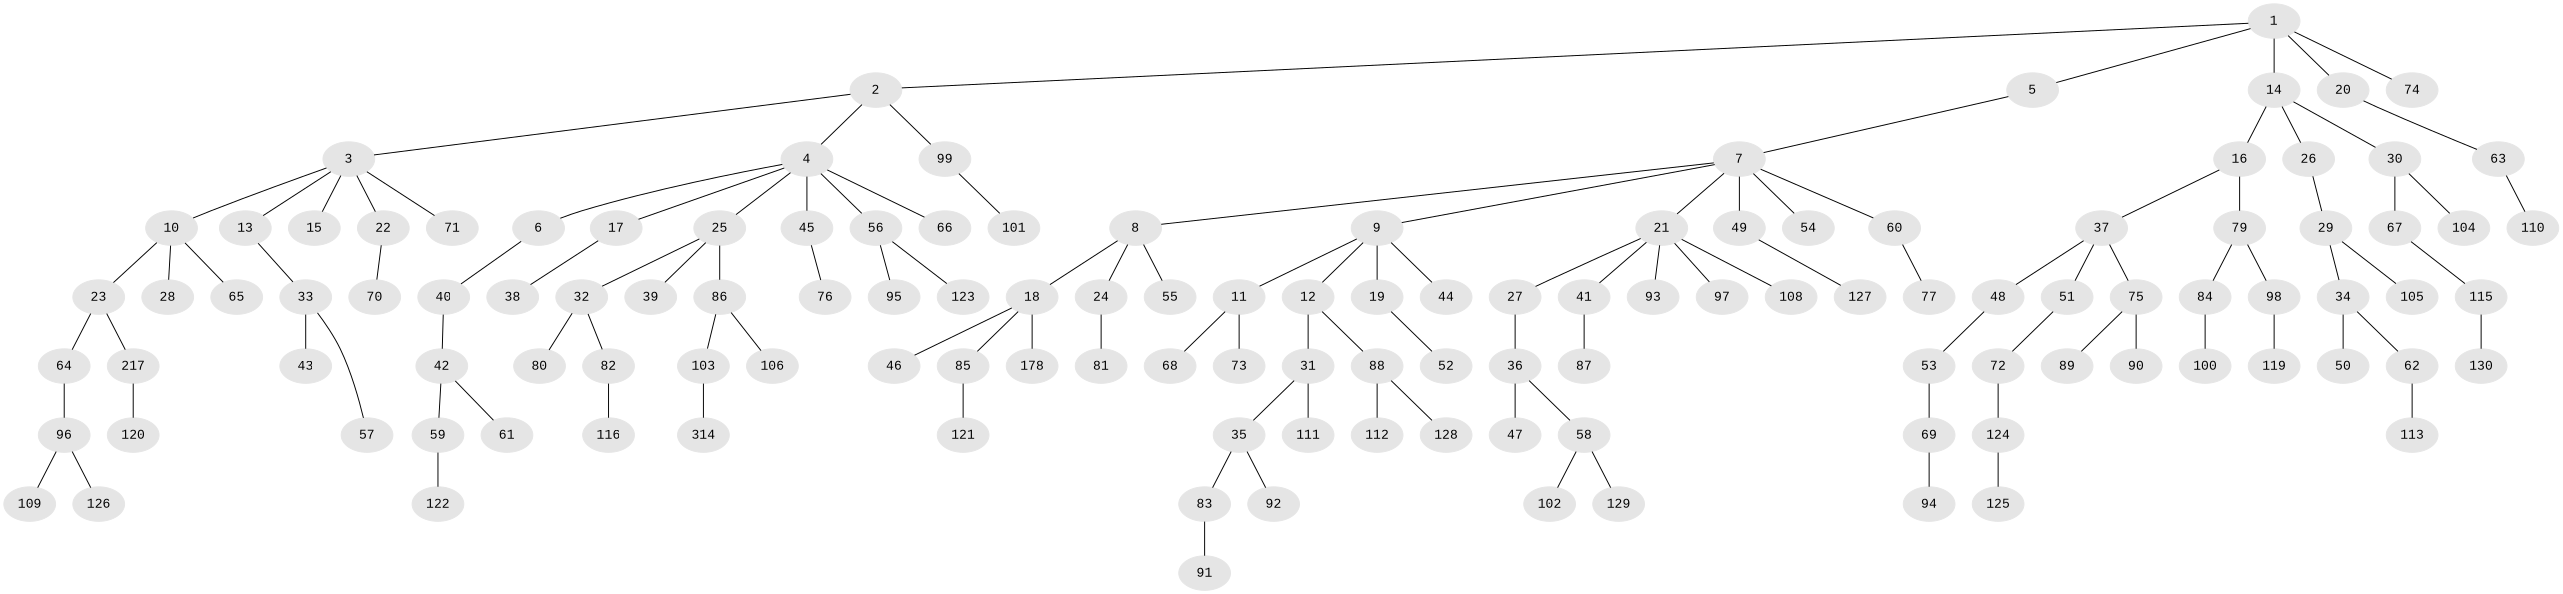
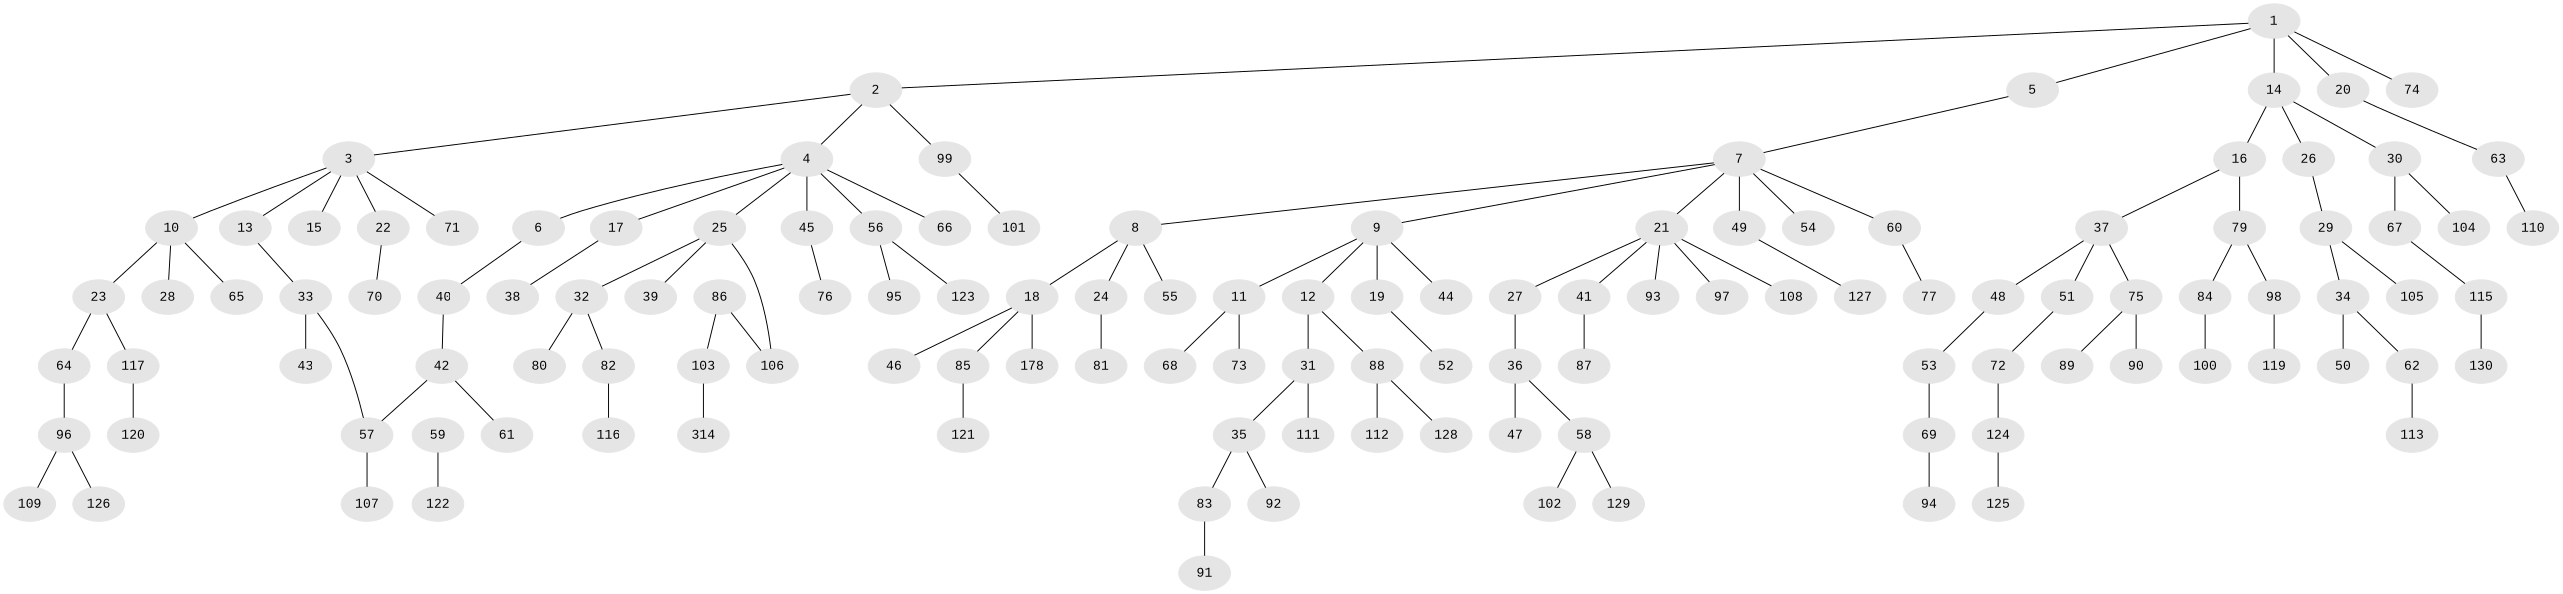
edge "25" -- "86": now "25" -- "106"
node "217": label "217" -> "117"
edge "42" -- "59": now "42" -- "57"
node "107": added
